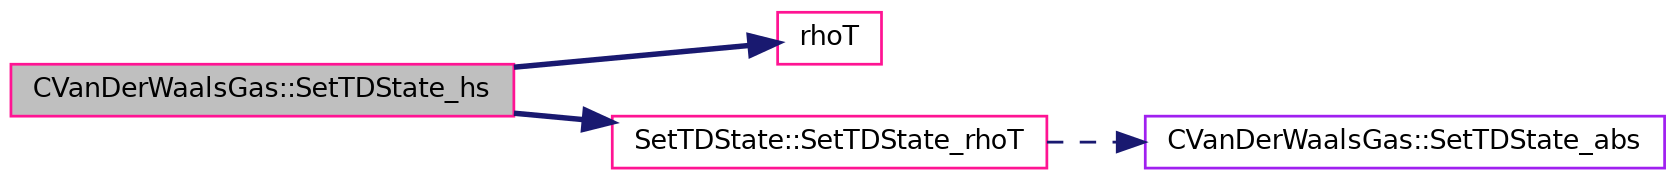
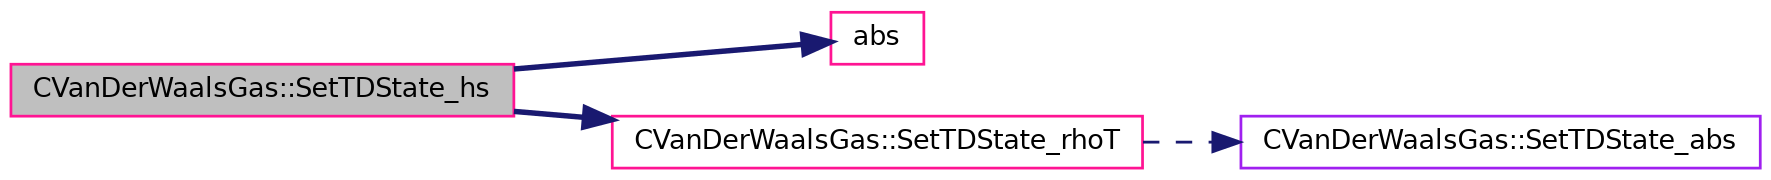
node "rhoT": label "rhoT" -> "abs"
node "SetTDState::SetTDState_rhoT": label "SetTDState::SetTDState_rhoT" -> "CVanDerWaalsGas::SetTDState_rhoT"
